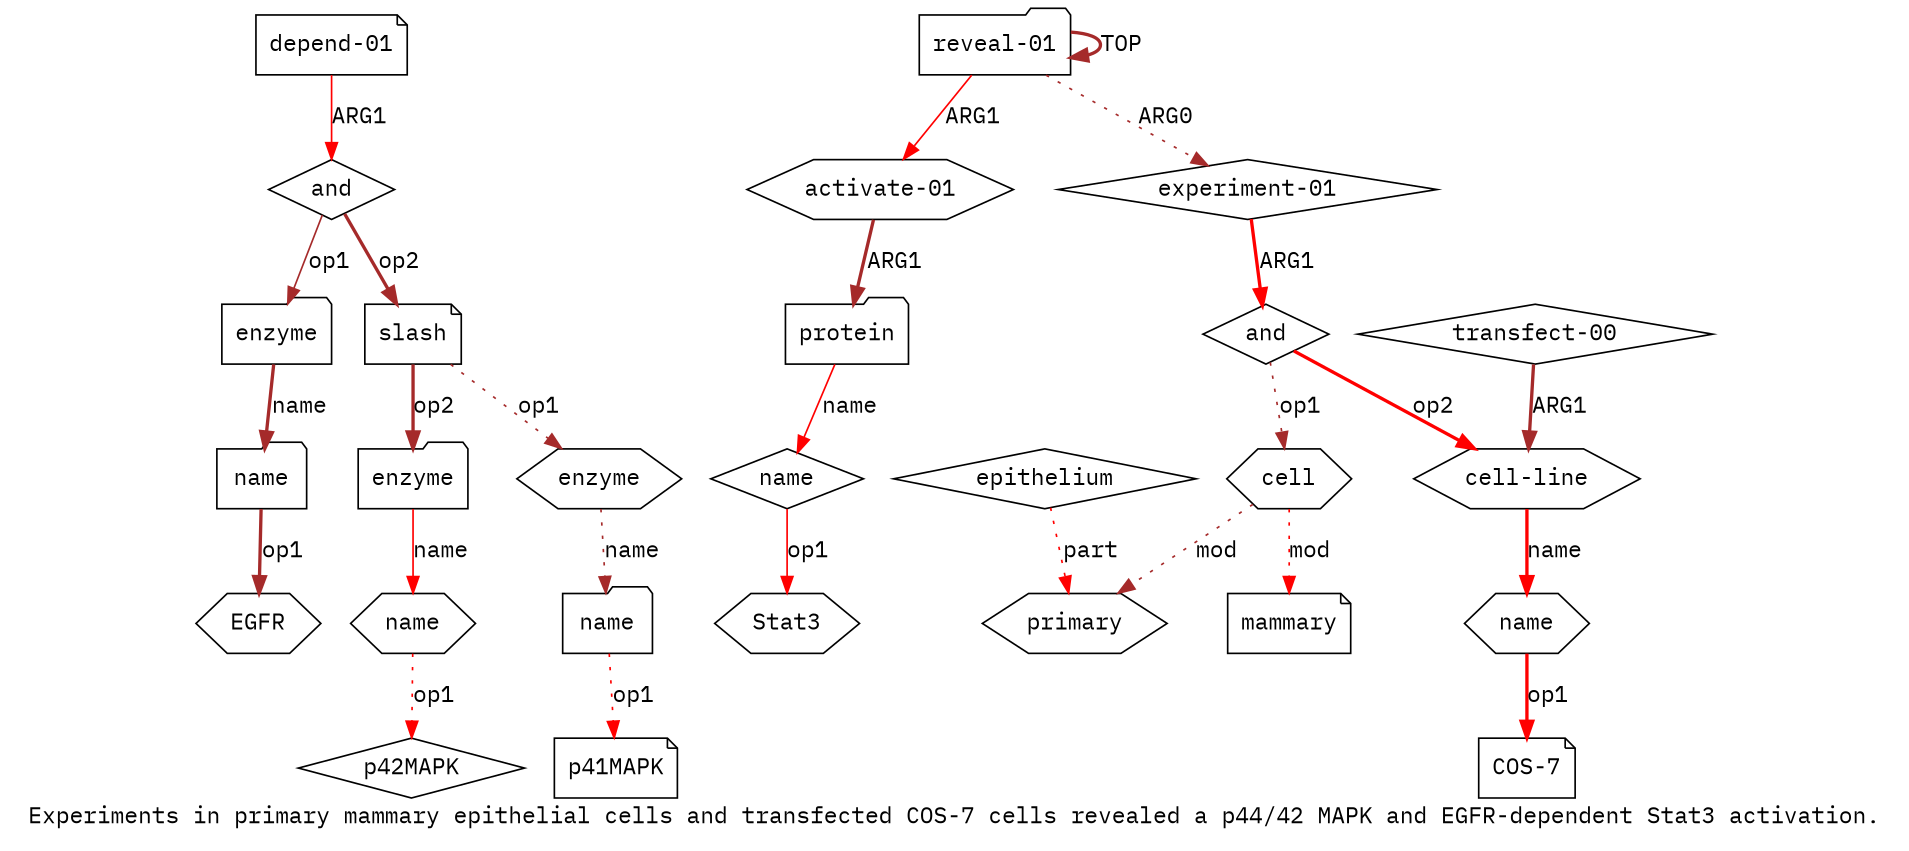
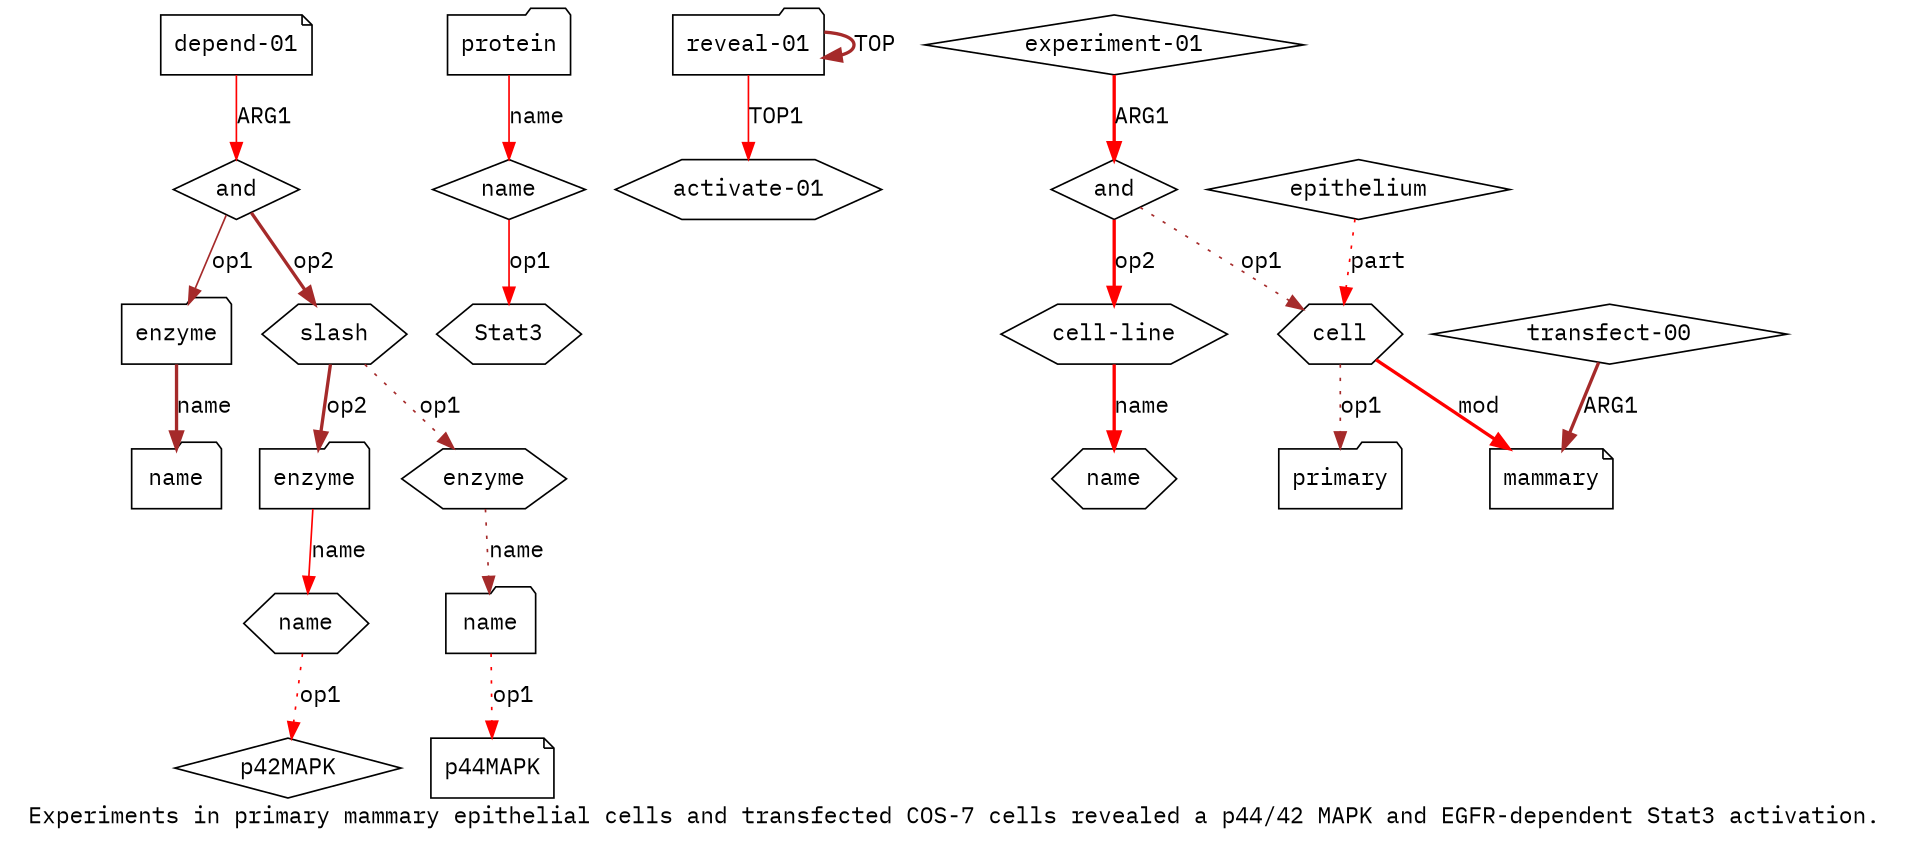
edge "reveal-01" -> "experiment-01": removed, label "ARG0"
edge "reveal-01" -> "activate-01": label "ARG1" -> "TOP1"
edge "activate-01" -> "protein": removed, label "ARG1"
node "slash": shape note -> hexagon
edge "transfect-00" -> "cell-line": now "transfect-00" -> "mammary"
edge "epithelium" -> "primary": now "epithelium" -> "cell"
edge "cell" -> "mammary": style dotted -> bold
edge "cell" -> "primary": label "mod" -> "op1"
node "EGFR": removed
node "primary": shape hexagon -> folder
node "p41MAPK": label "p41MAPK" -> "p44MAPK"
node "COS-7": removed
